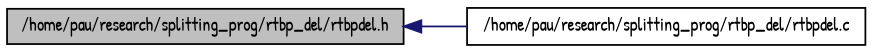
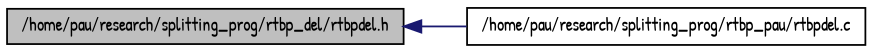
node "/home/pau/research/splitting_prog/rtbp_del/rtbpdel.c": label "/home/pau/research/splitting_prog/rtbp_del/rtbpdel.c" -> "/home/pau/research/splitting_prog/rtbp_pau/rtbpdel.c"
